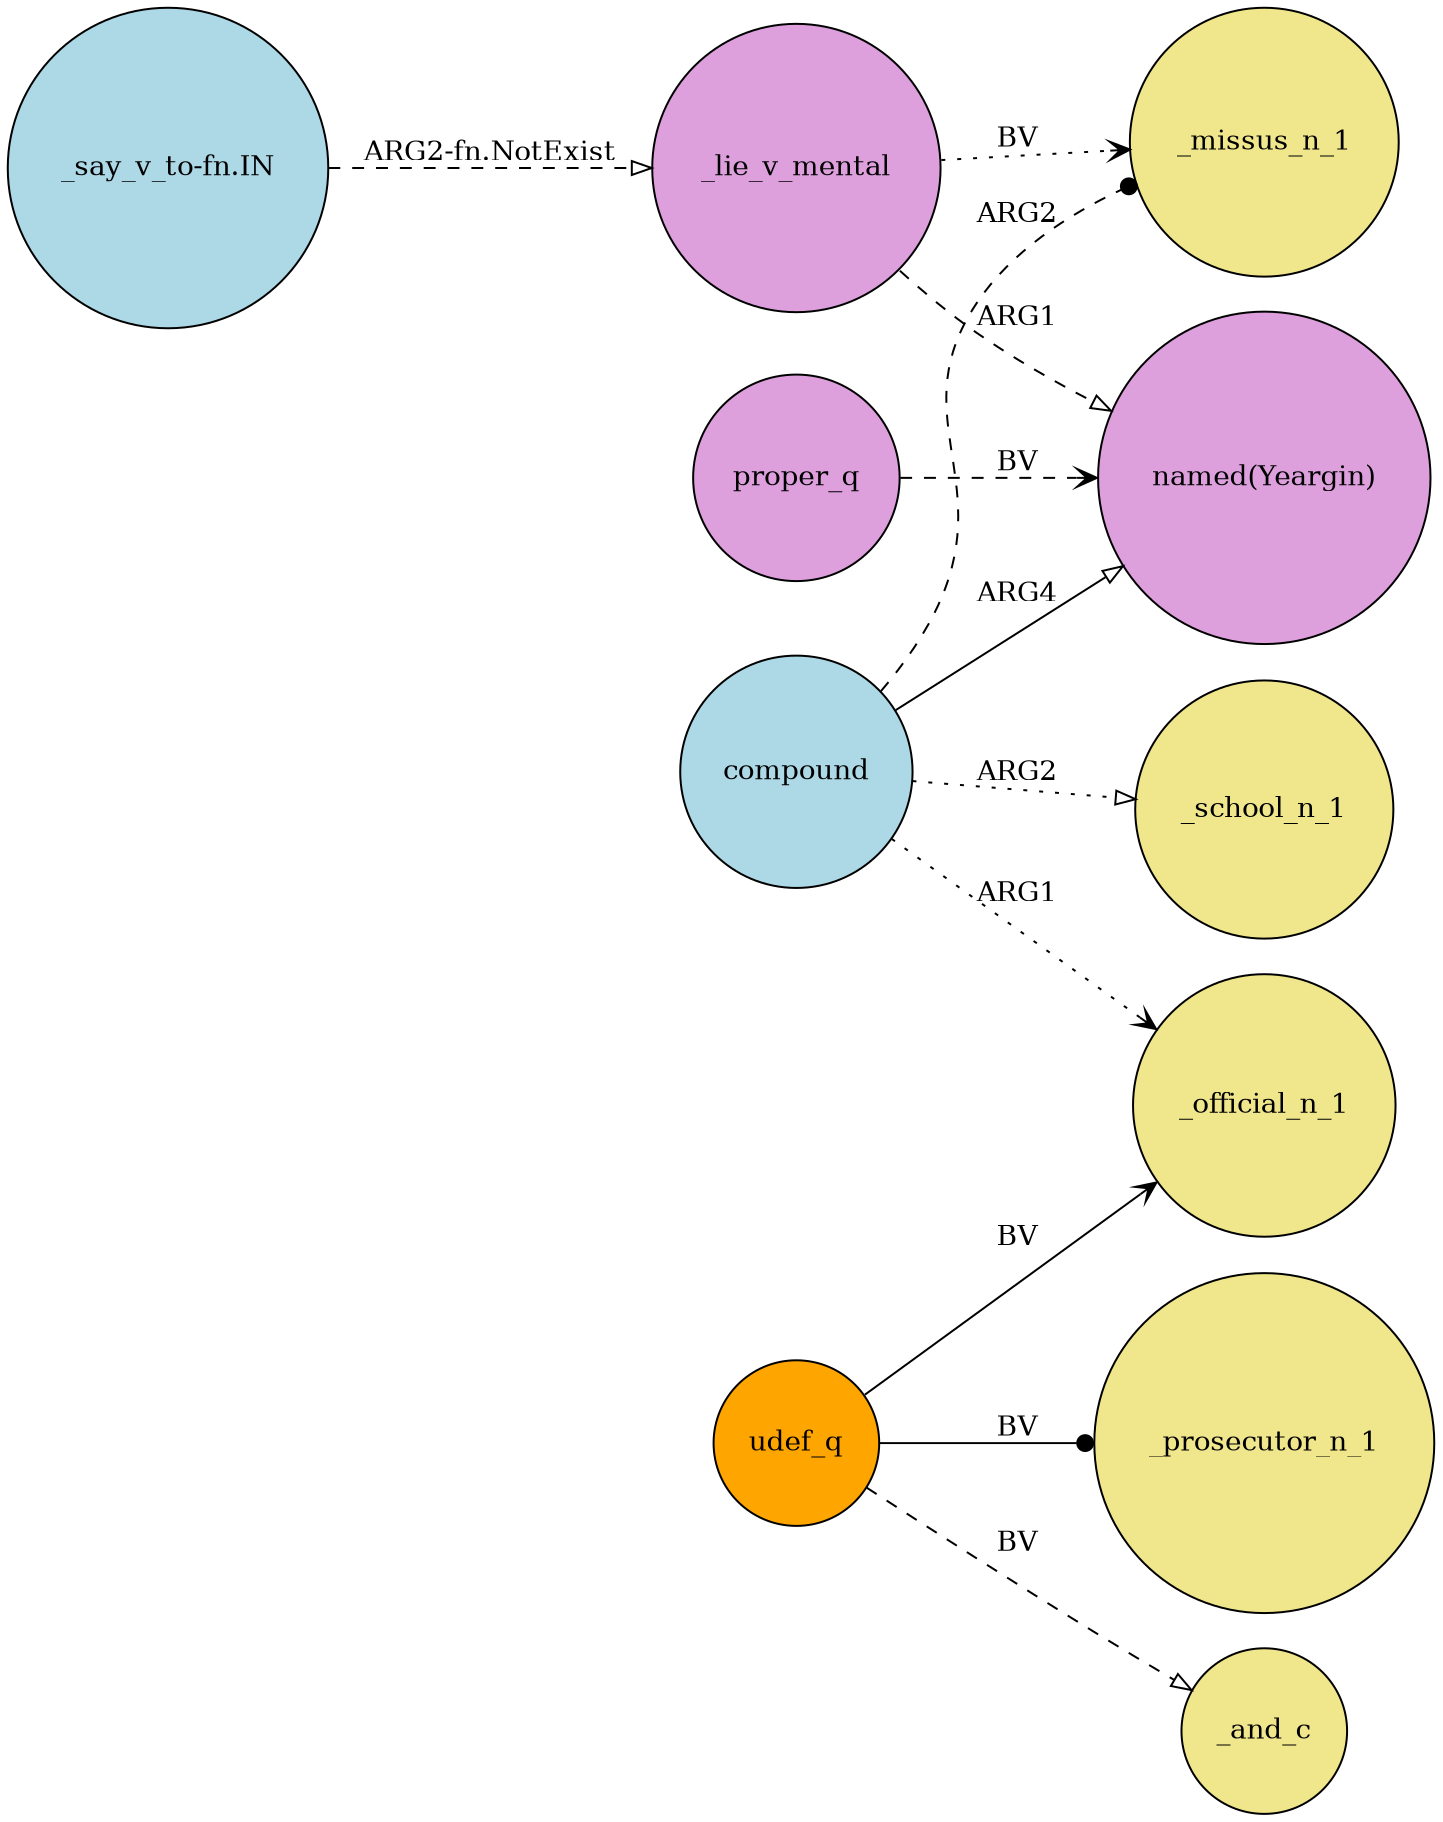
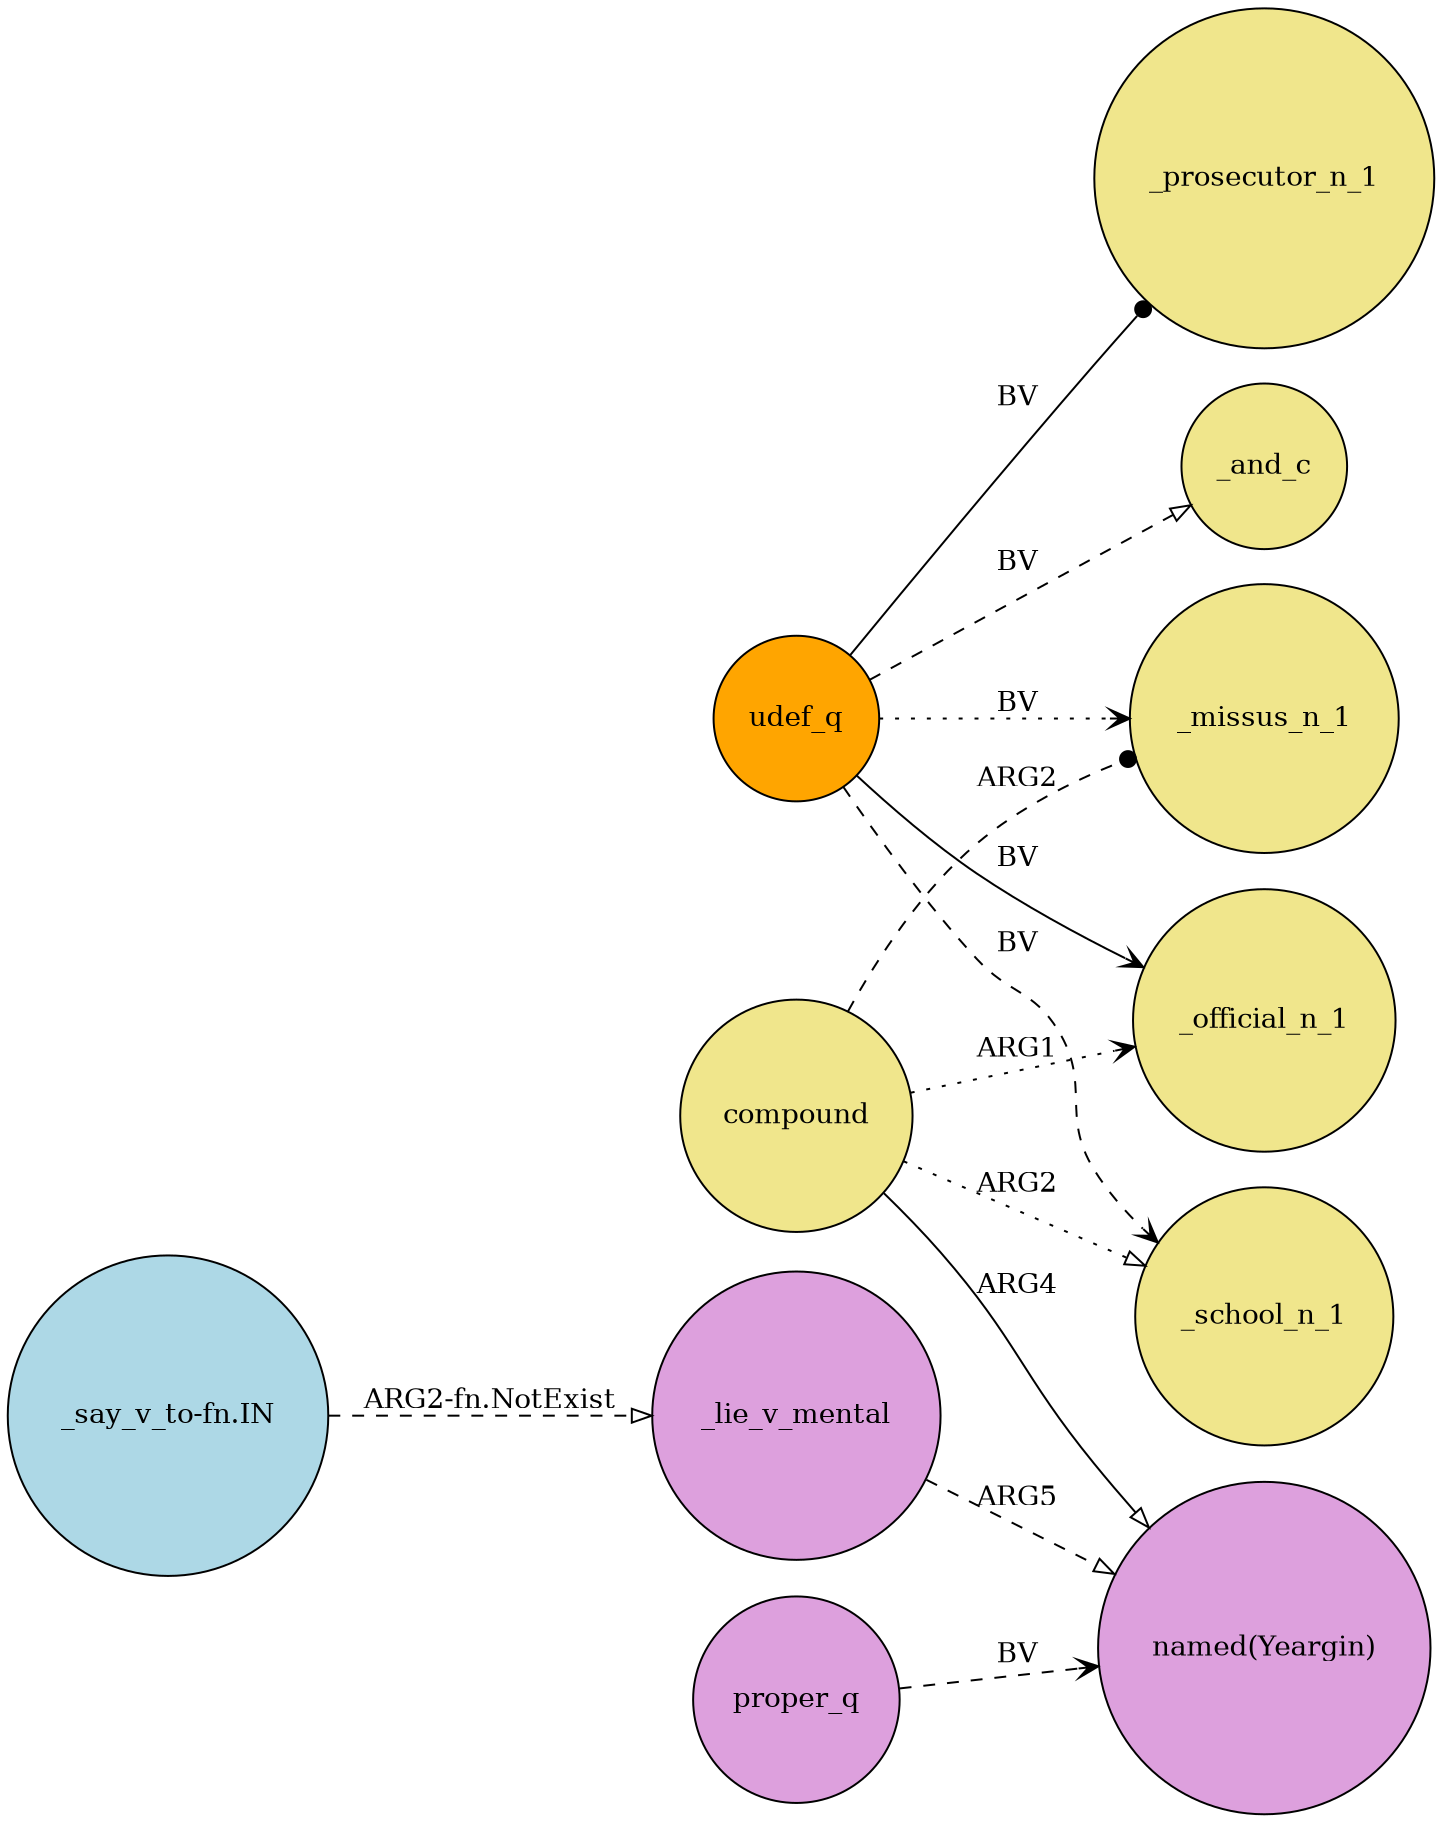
edge "_lie_v_mental" -> "_missus_n_1": now "udef_q" -> "_missus_n_1"
edge "_lie_v_mental" -> "named(Yeargin)": label "ARG1" -> "ARG5"
node "compound": fillcolor lightblue -> khaki
edge "udef_q" -> "_school_n_1": added, label "BV"
